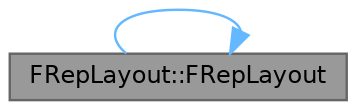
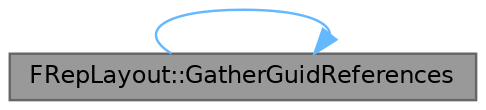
node "FRepLayout::FRepLayout": label "FRepLayout::FRepLayout" -> "FRepLayout::GatherGuidReferences"
